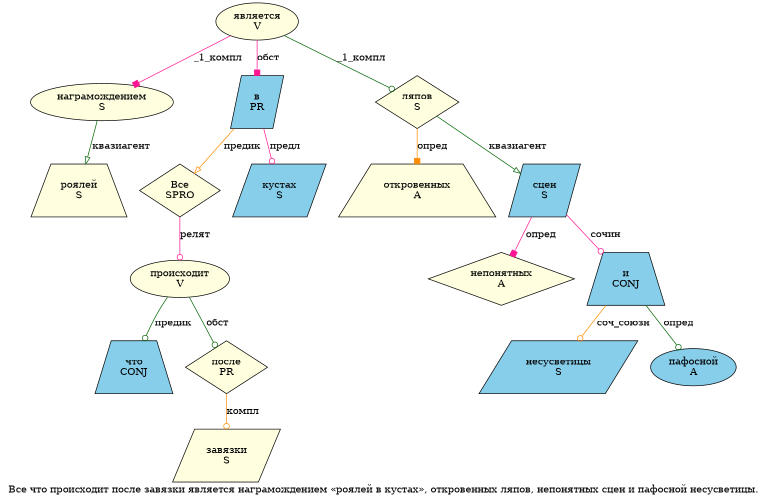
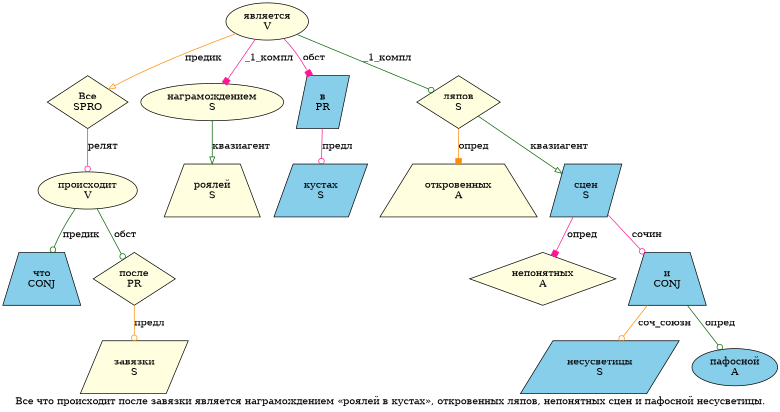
edge "в PR" -> "Все SPRO": now "является V" -> "Все SPRO"
edge "после PR" -> "завязки S": label "компл" -> "предл"
